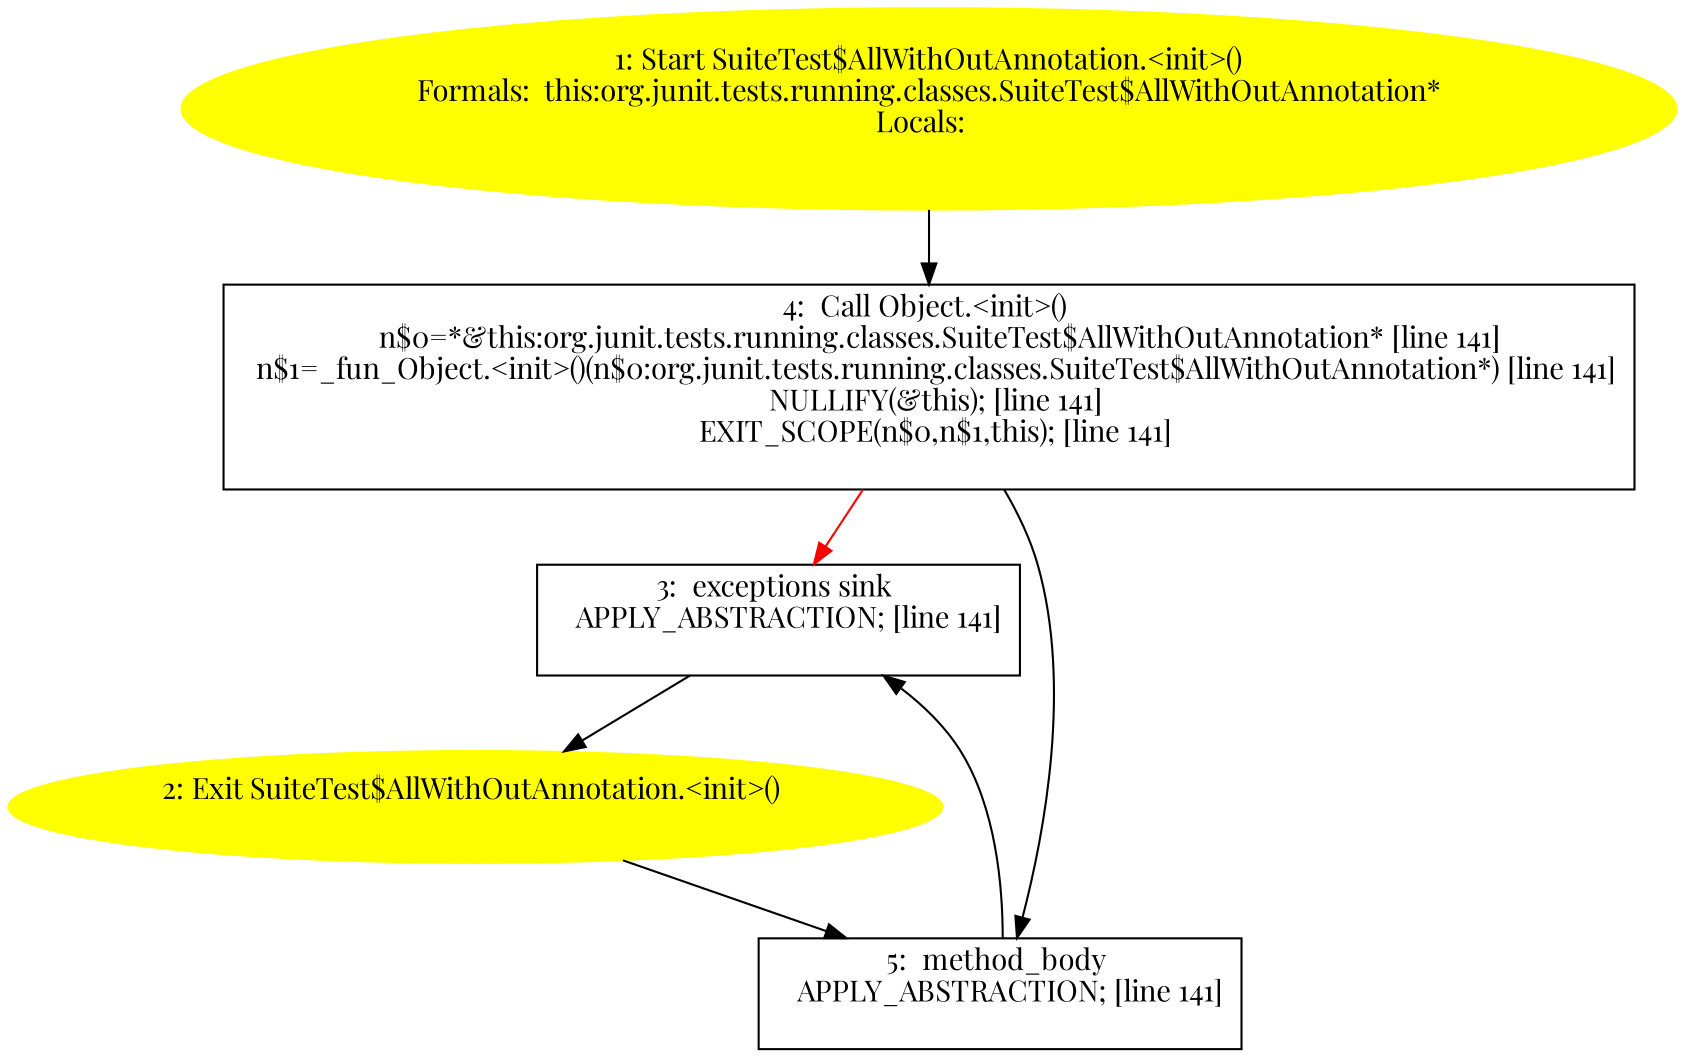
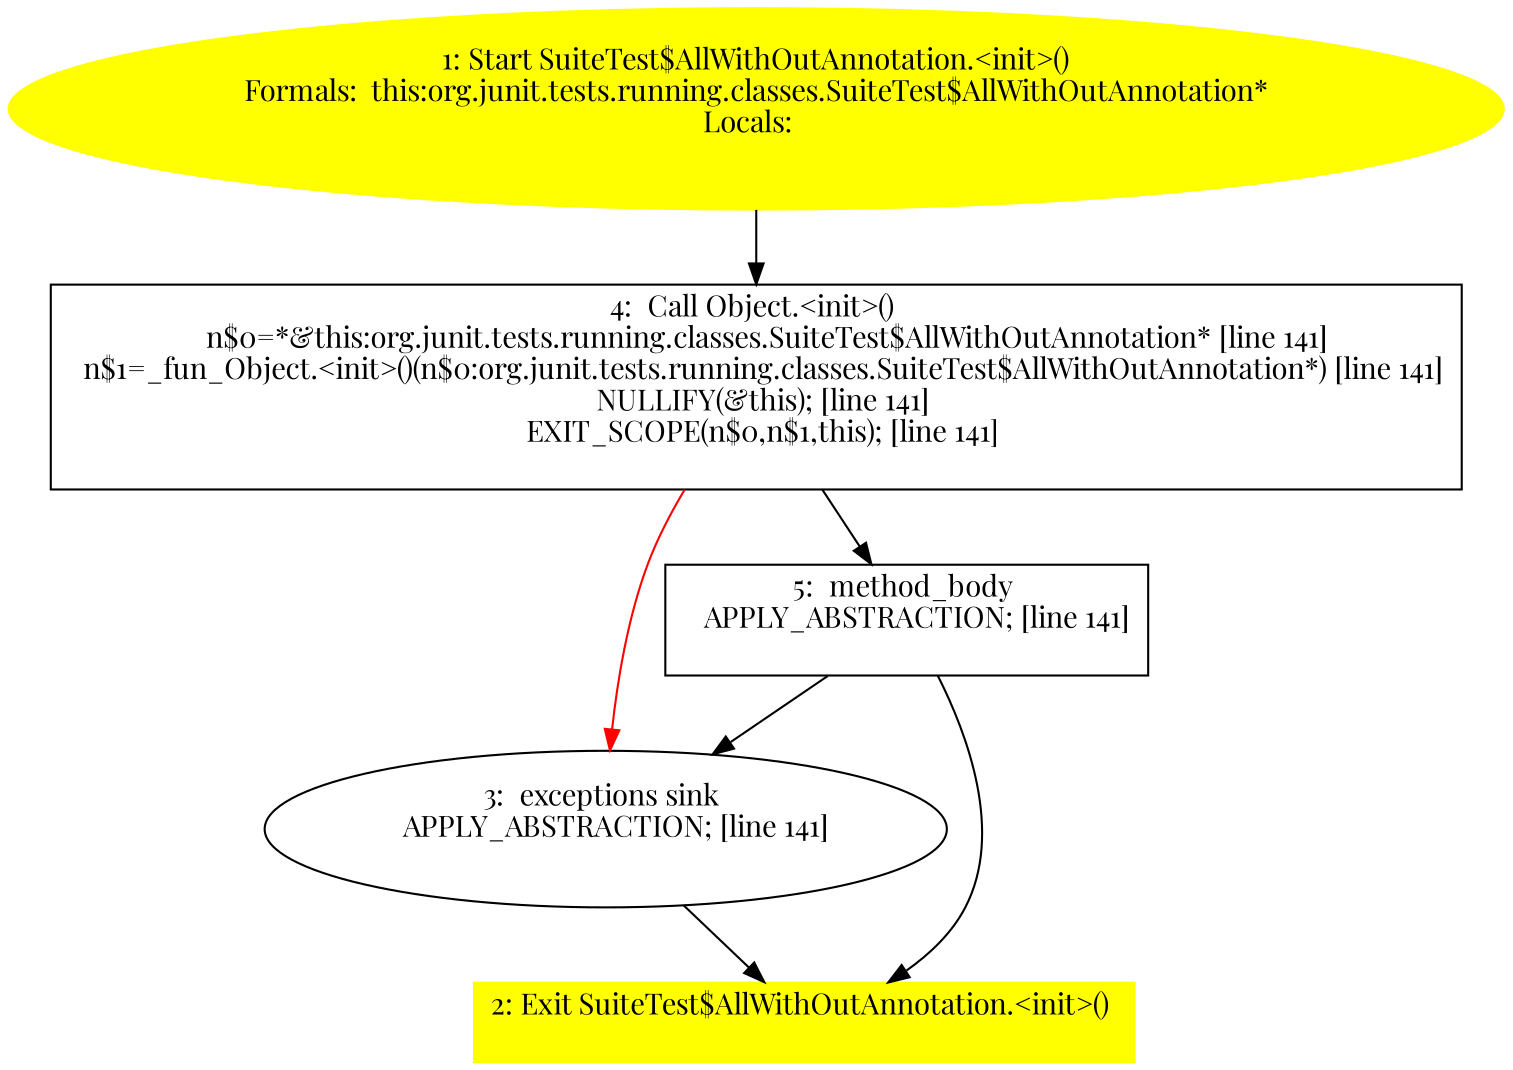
node "3:  exceptions sink APPLY_ABSTRACTION; [line 141]": shape box -> ellipse
node "2: Exit SuiteTest$AllWithOutAnnotation.<init>()": shape ellipse -> box
edge "2: Exit SuiteTest$AllWithOutAnnotation.<init>()" -> "5:  method_body APPLY_ABSTRACTION; [line 141]": reversed
